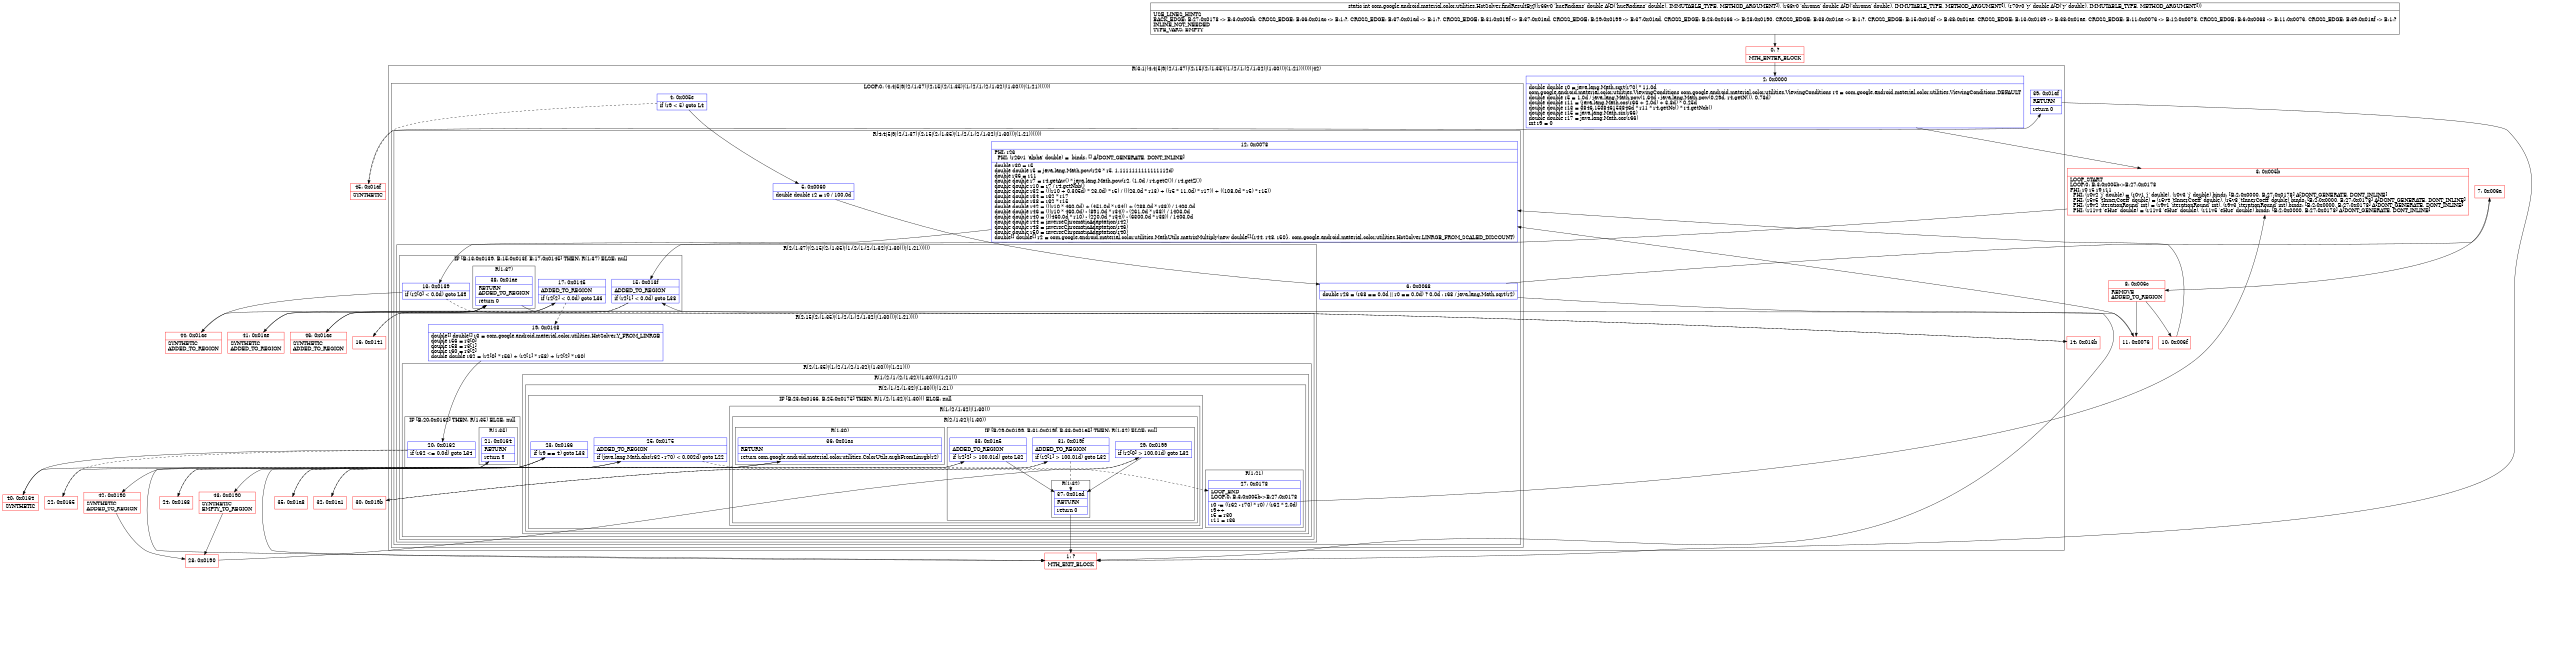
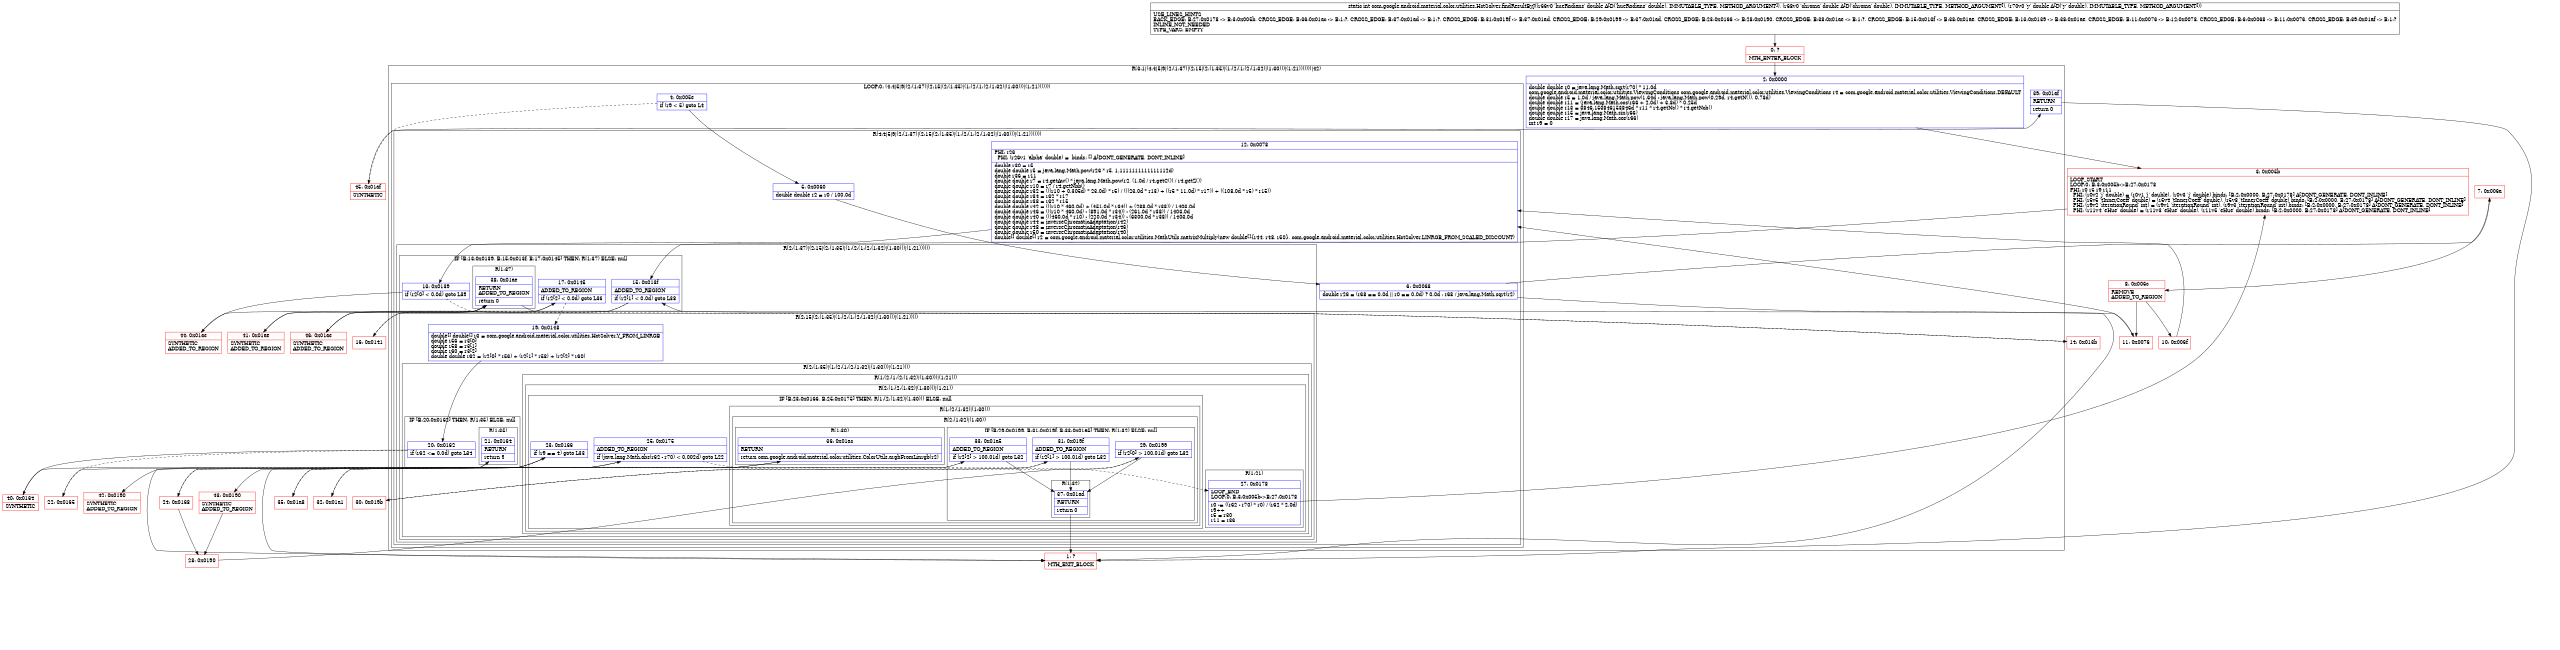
edge "31: 0x019f" -> "37: 0x01ad": style dashed -> solid
node "43: 0x0190": text "EMPTY_TO_REGION" -> "ADDED_TO_REGION"
edge "42: 0x0190" -> "28: 0x0190": now "24: 0x0168" -> "28: 0x0190"
